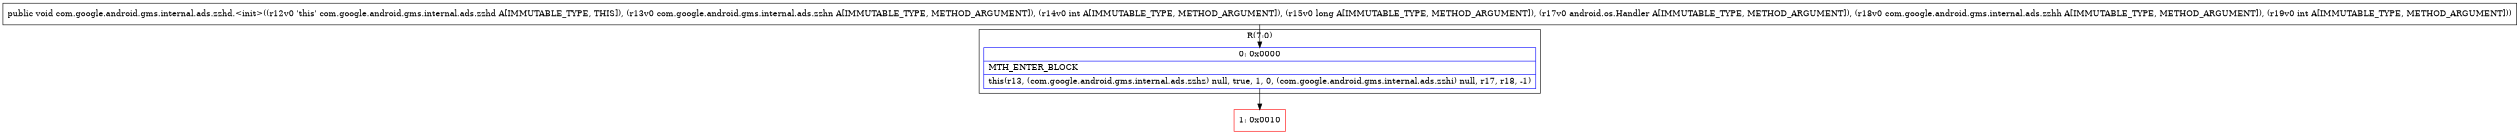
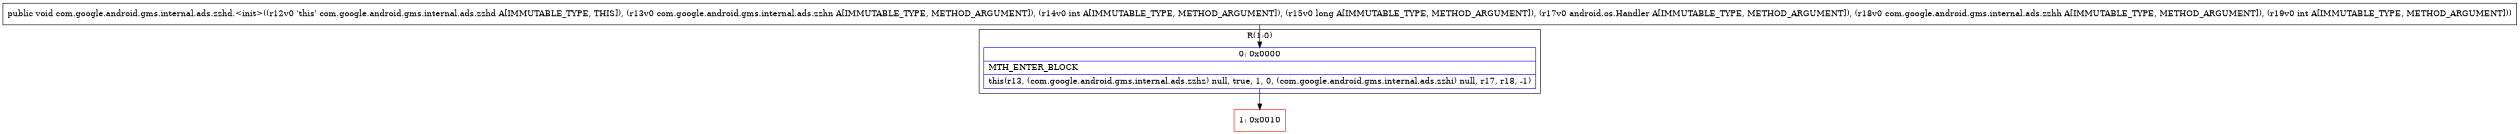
cluster "R(7:0)": label "R(7:0)" -> "R(1:0)"
